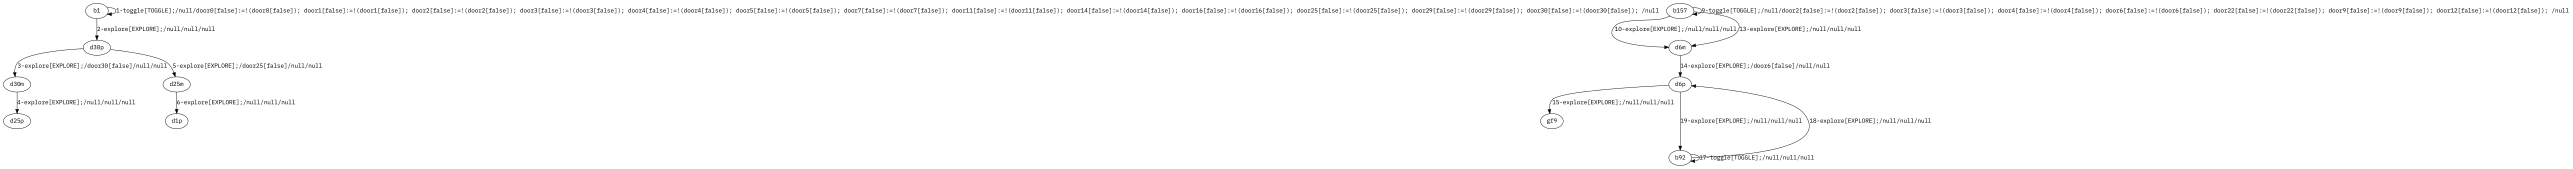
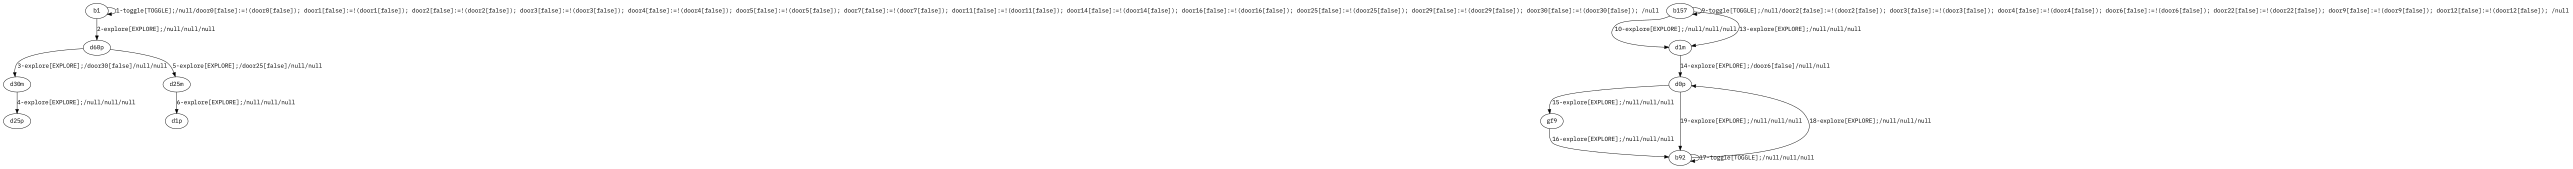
node "d30p": label "d30p" -> "d60p"
node "d6m": label "d6m" -> "d1m"
node "d6p": label "d6p" -> "d0p"
edge "gf9" -> "b92": added, label "16-explore[EXPLORE];/null/null/null"
